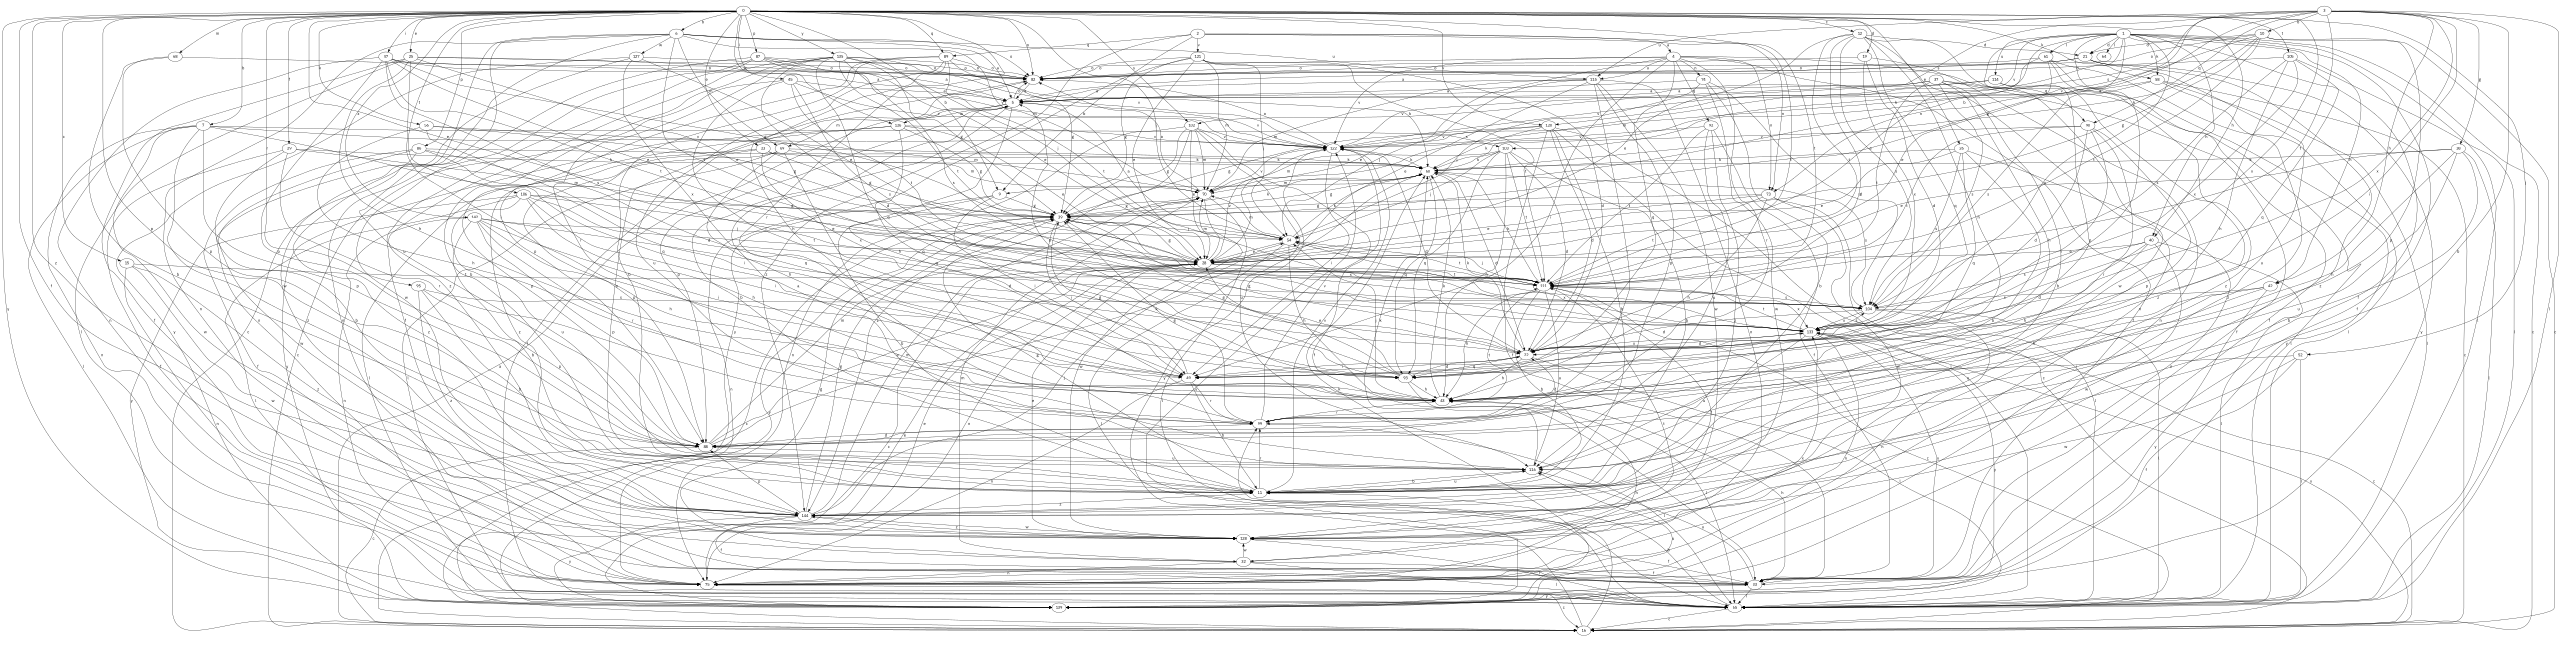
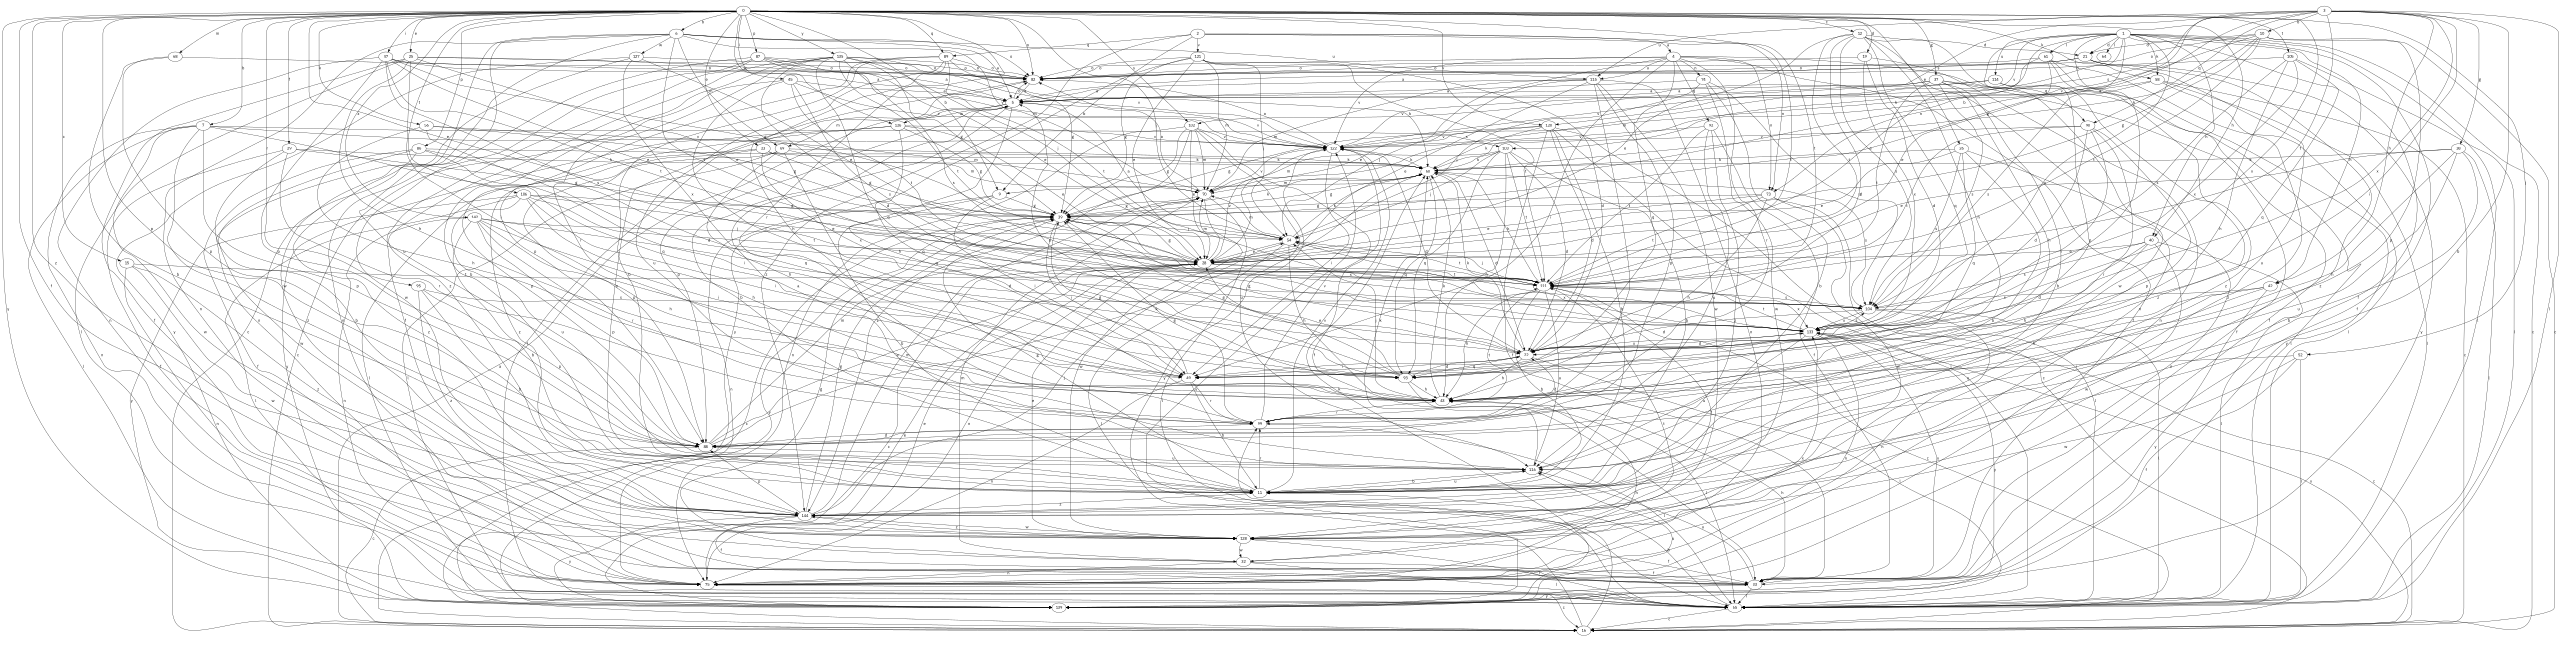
edge "0" -> "37": added, label "g"
edge "29" -> "39": label "m" -> "g"
edge "32" -> "128": reversed
